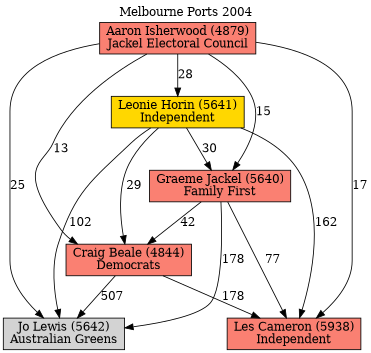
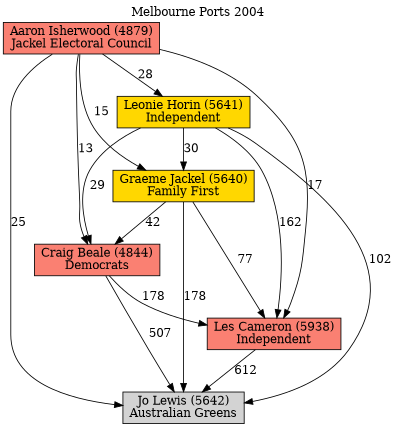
node "Graeme Jackel (5640) Family First": fillcolor salmon -> gold
edge "Les Cameron (5938) Independent" -> "Jo Lewis (5642) Australian Greens": added, label "612"
